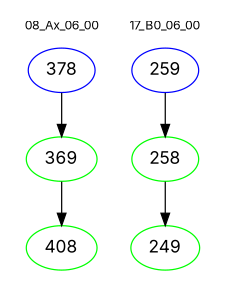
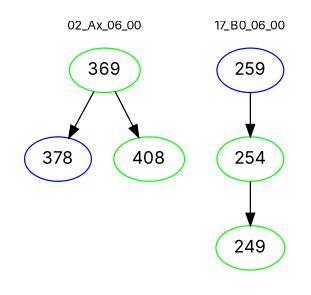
cluster "08_Ax_06_00": label "08_Ax_06_00" -> "02_Ax_06_00"
edge "378" -> "369": reversed
node "258": label "258" -> "254"
